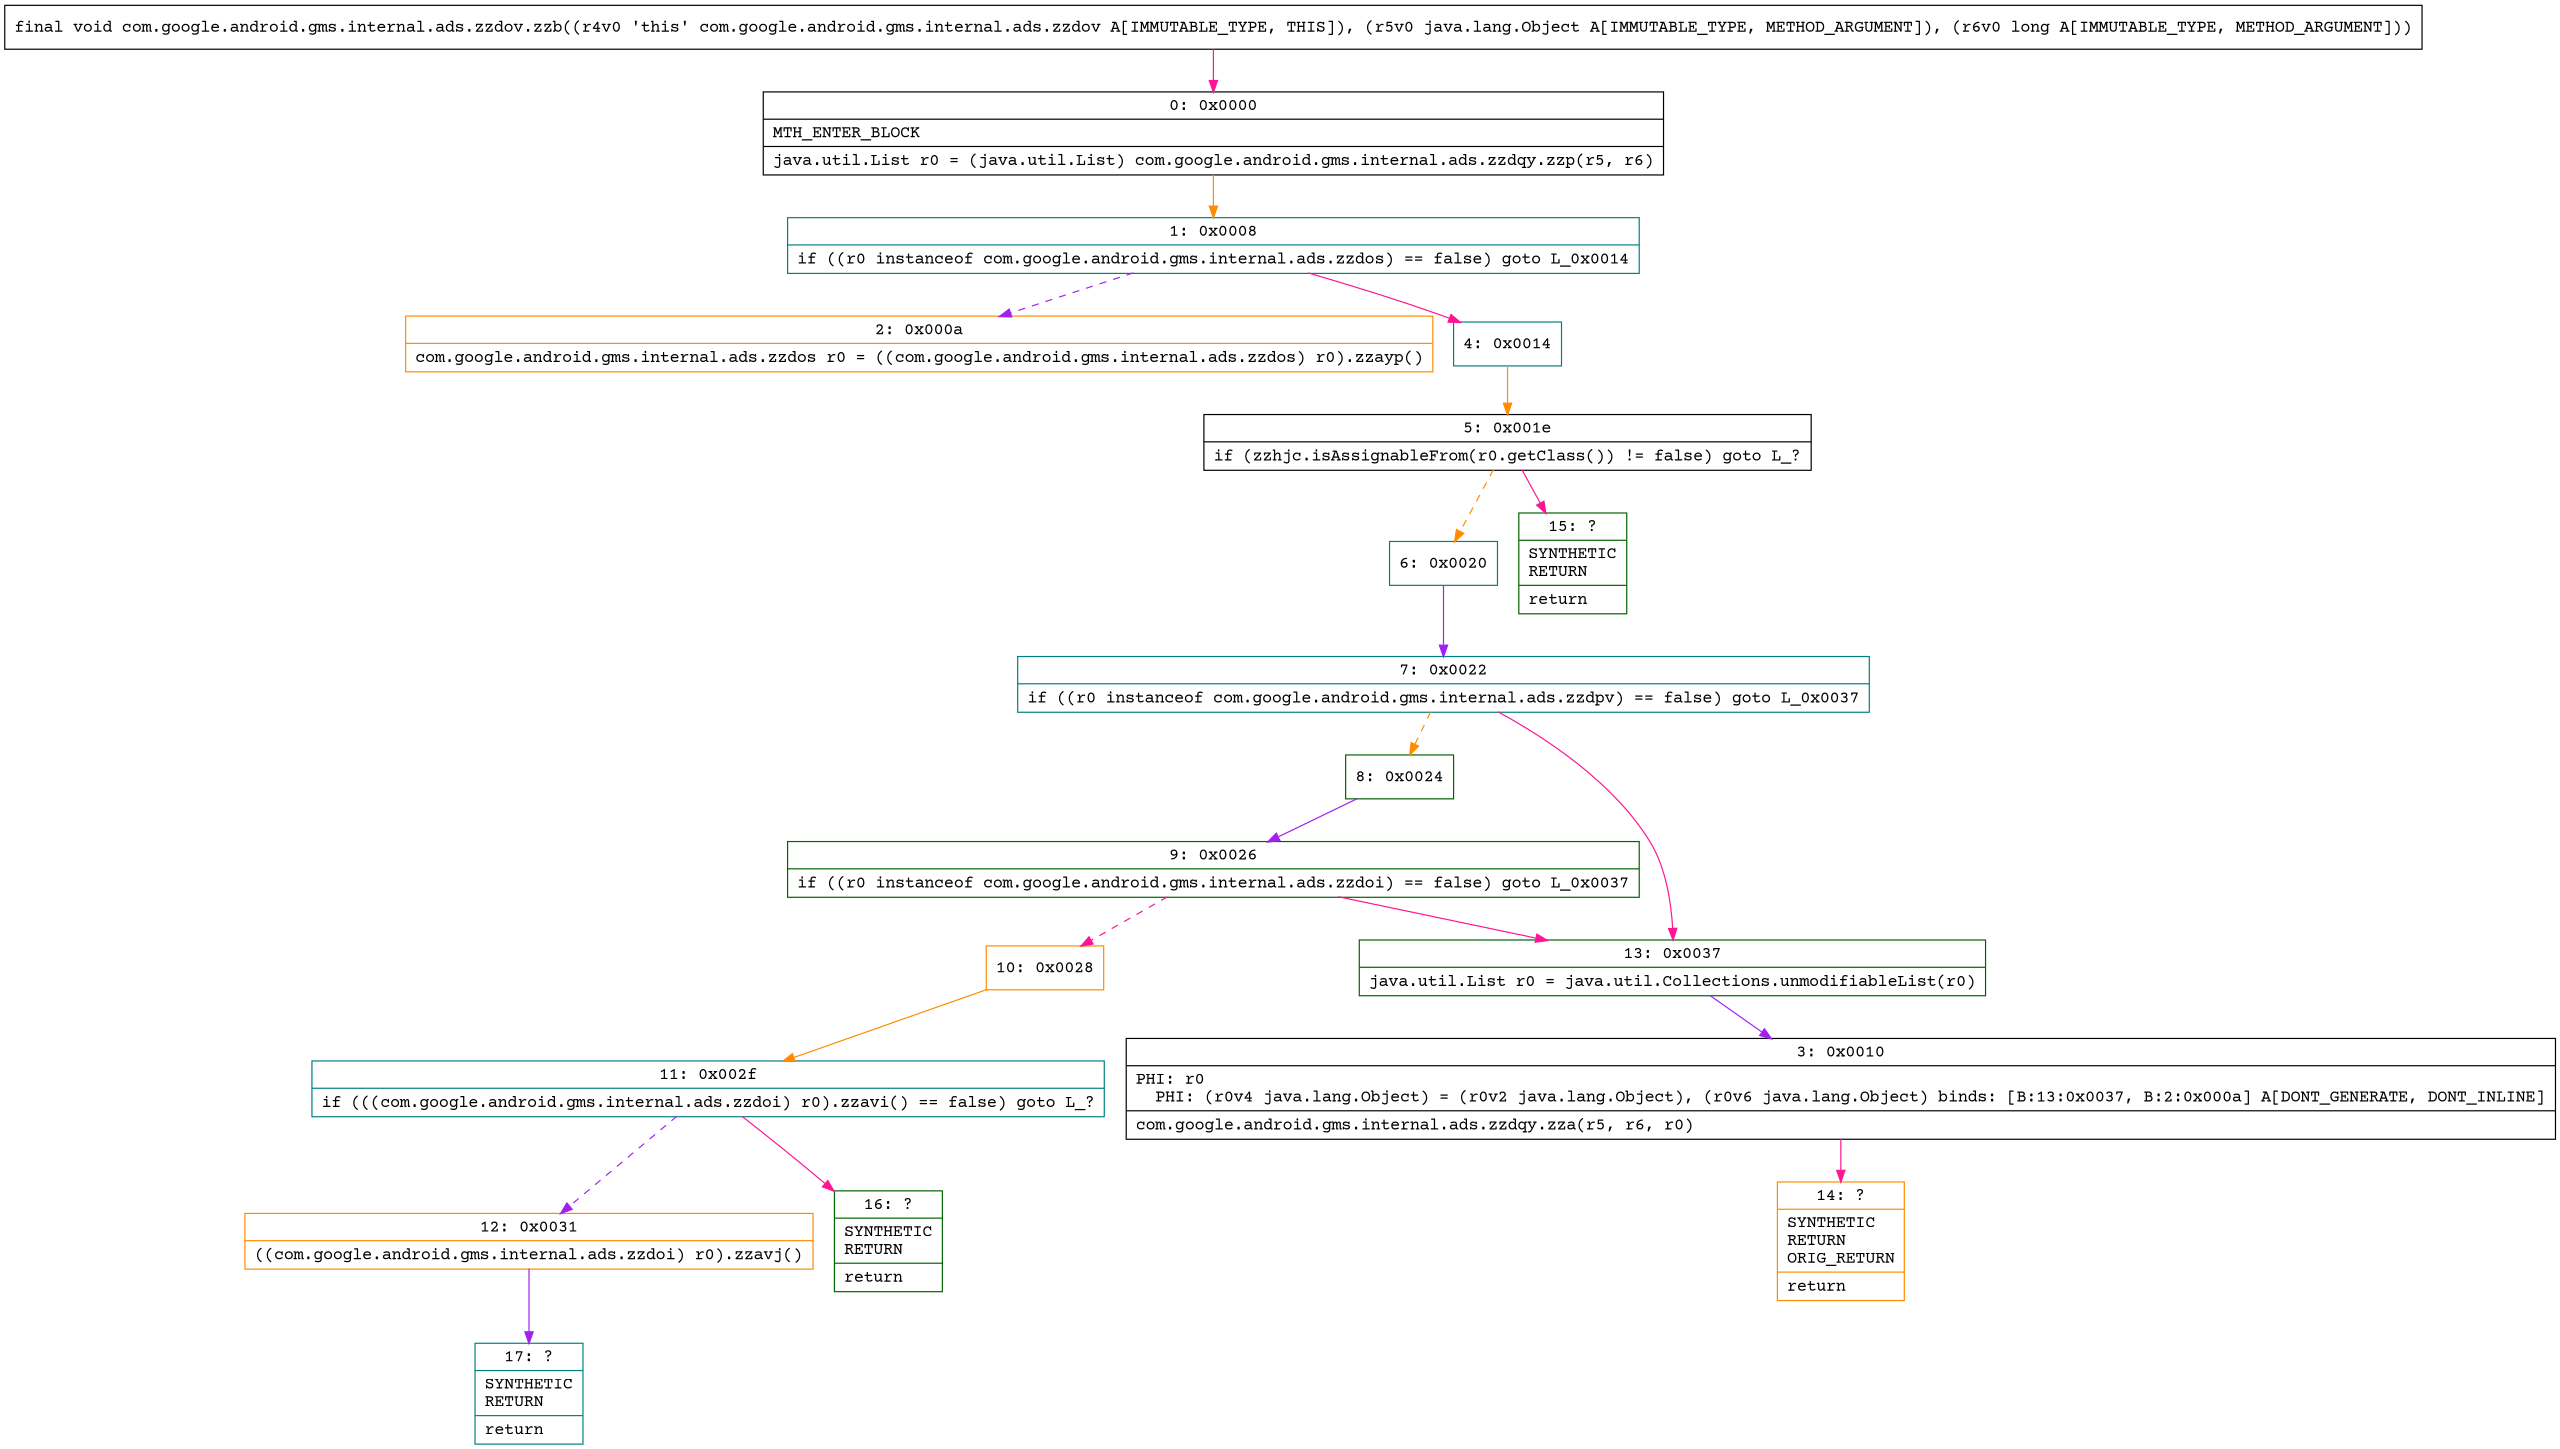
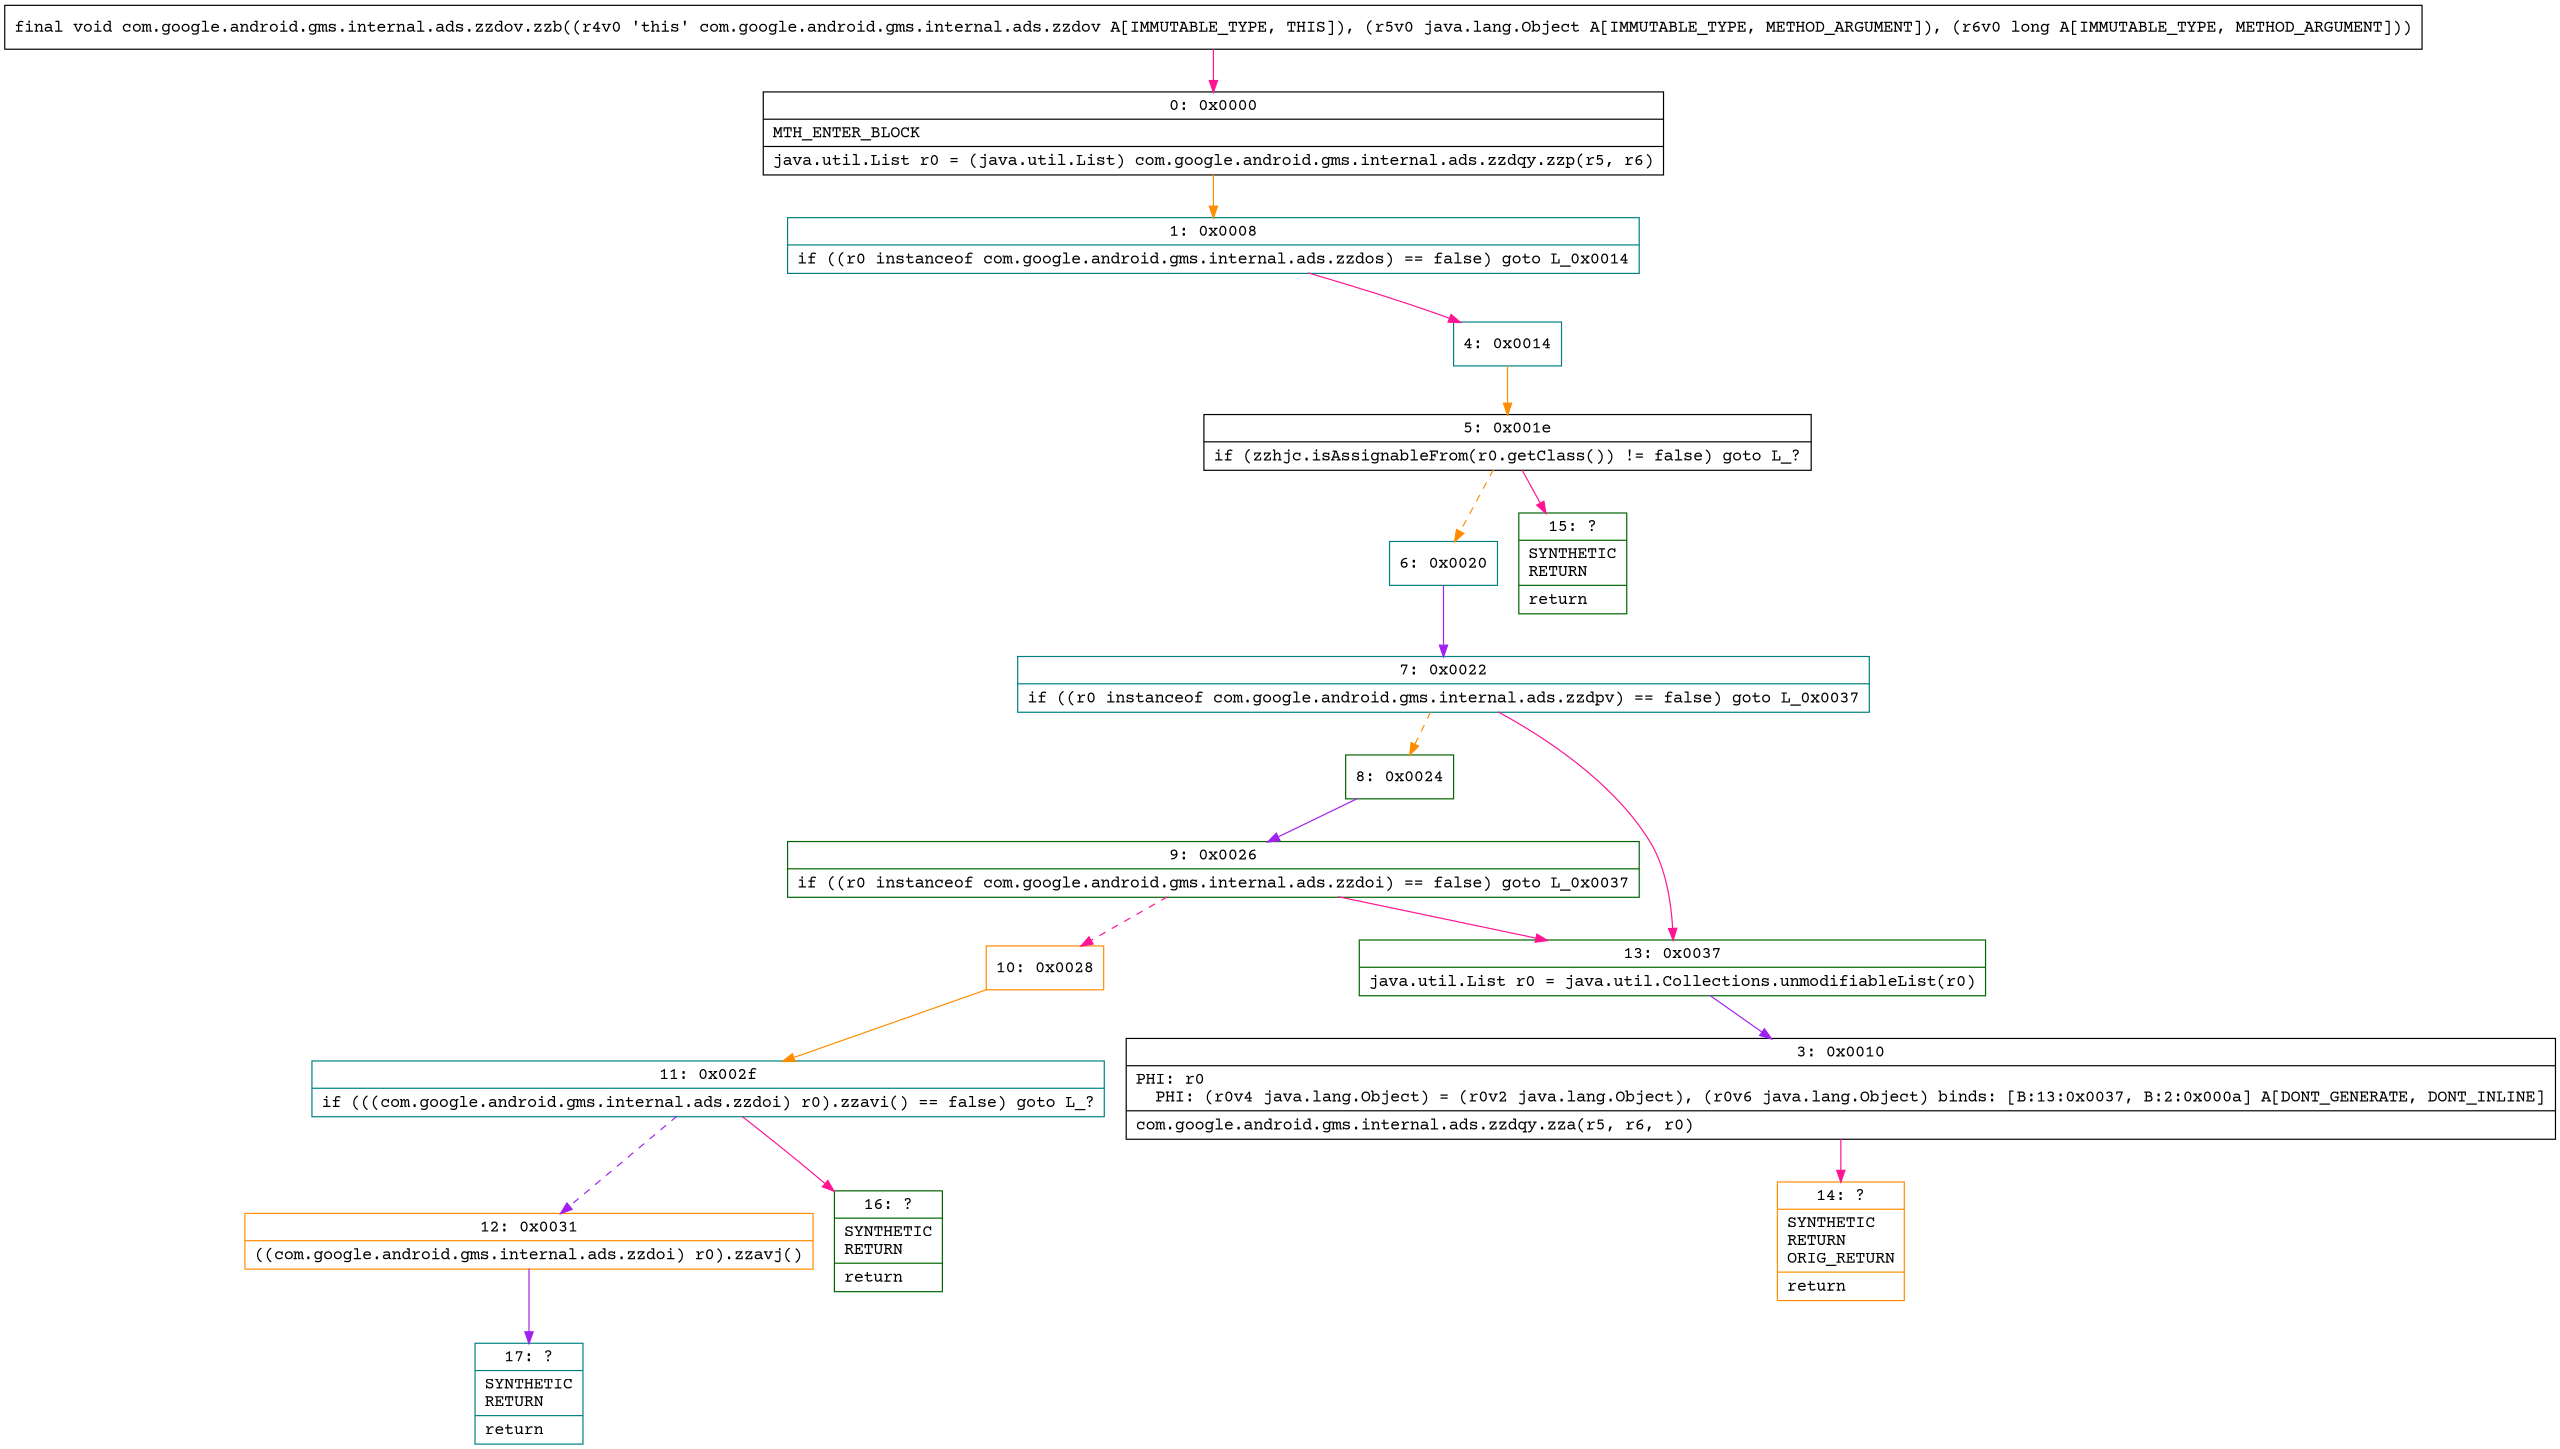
node "2: 0x000a": removed
